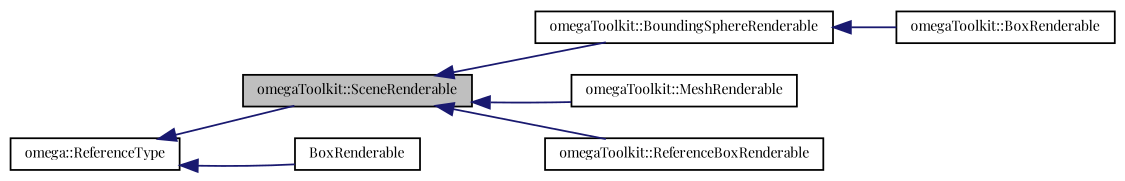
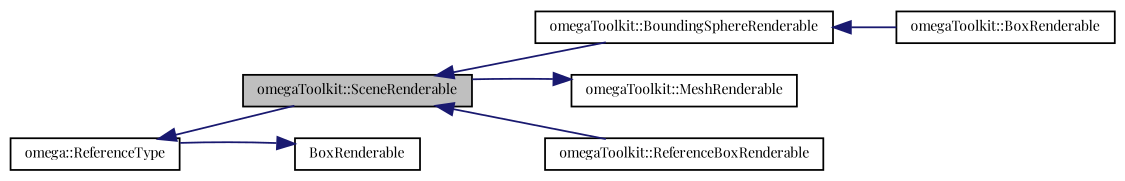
edge "omegaToolkit::MeshRenderable" -> "omegaToolkit::SceneRenderable": reversed
edge "BoxRenderable" -> "omega::ReferenceType": reversed
